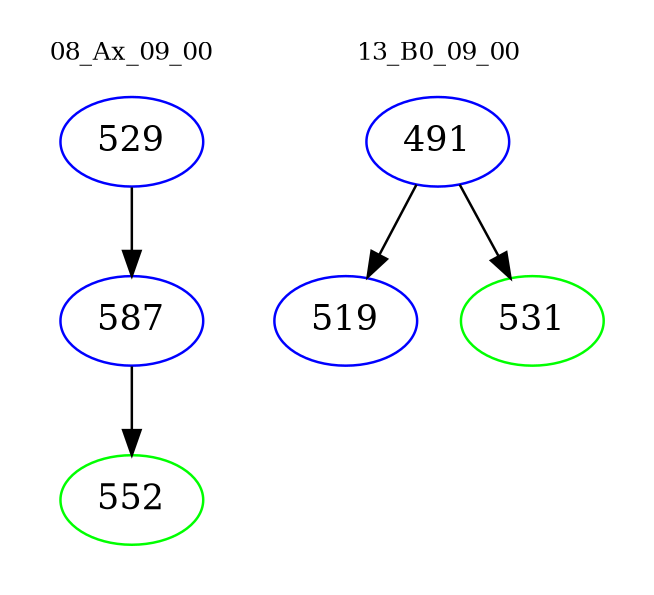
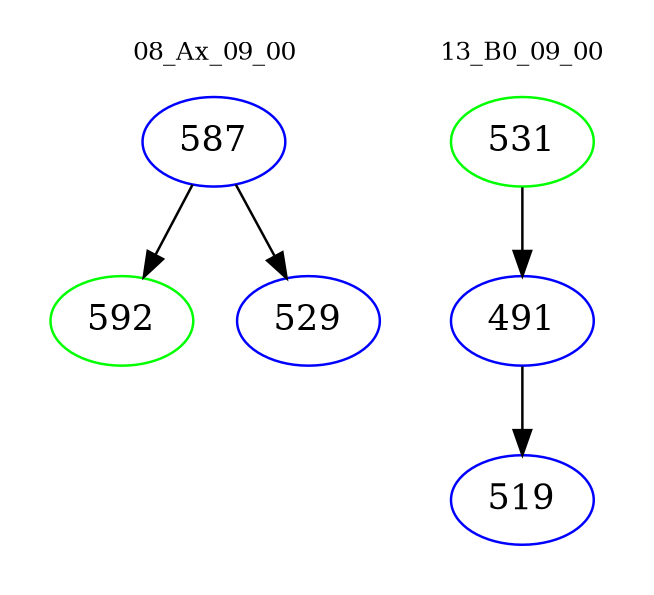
edge "529" -> "587": reversed
edge "491" -> "531": reversed
node "552": label "552" -> "592"
